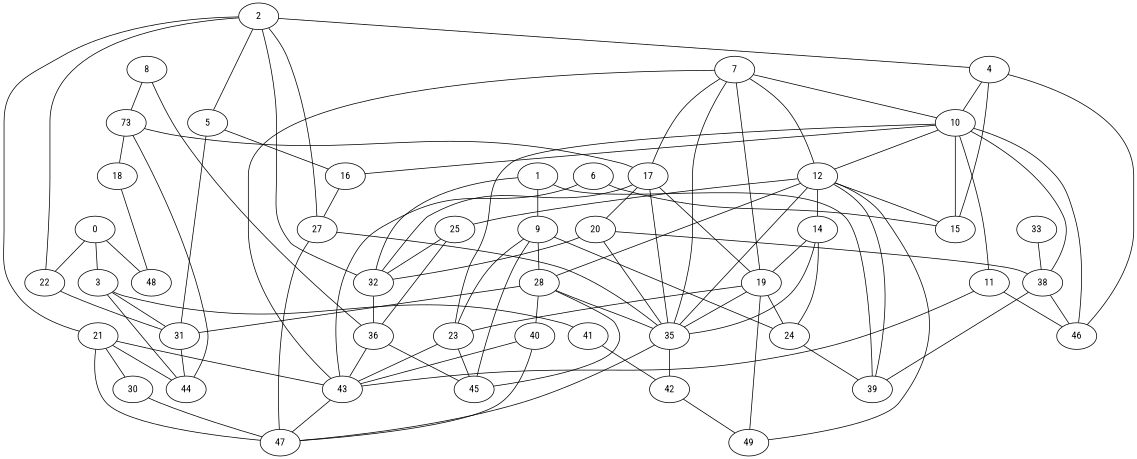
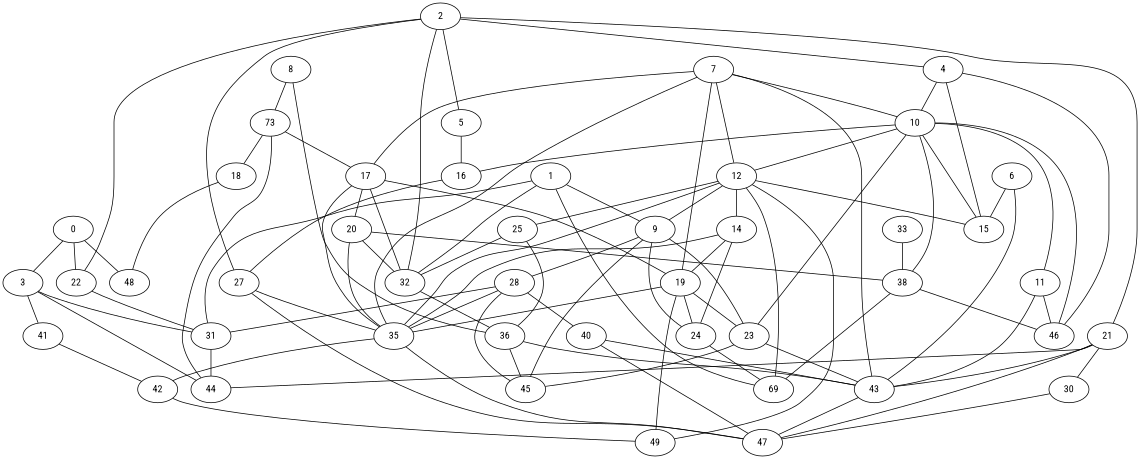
edge "12" -- "28": now "12" -- "9"
edge "5" -- "31": now "1" -- "31"
node "39": label "39" -> "69"
